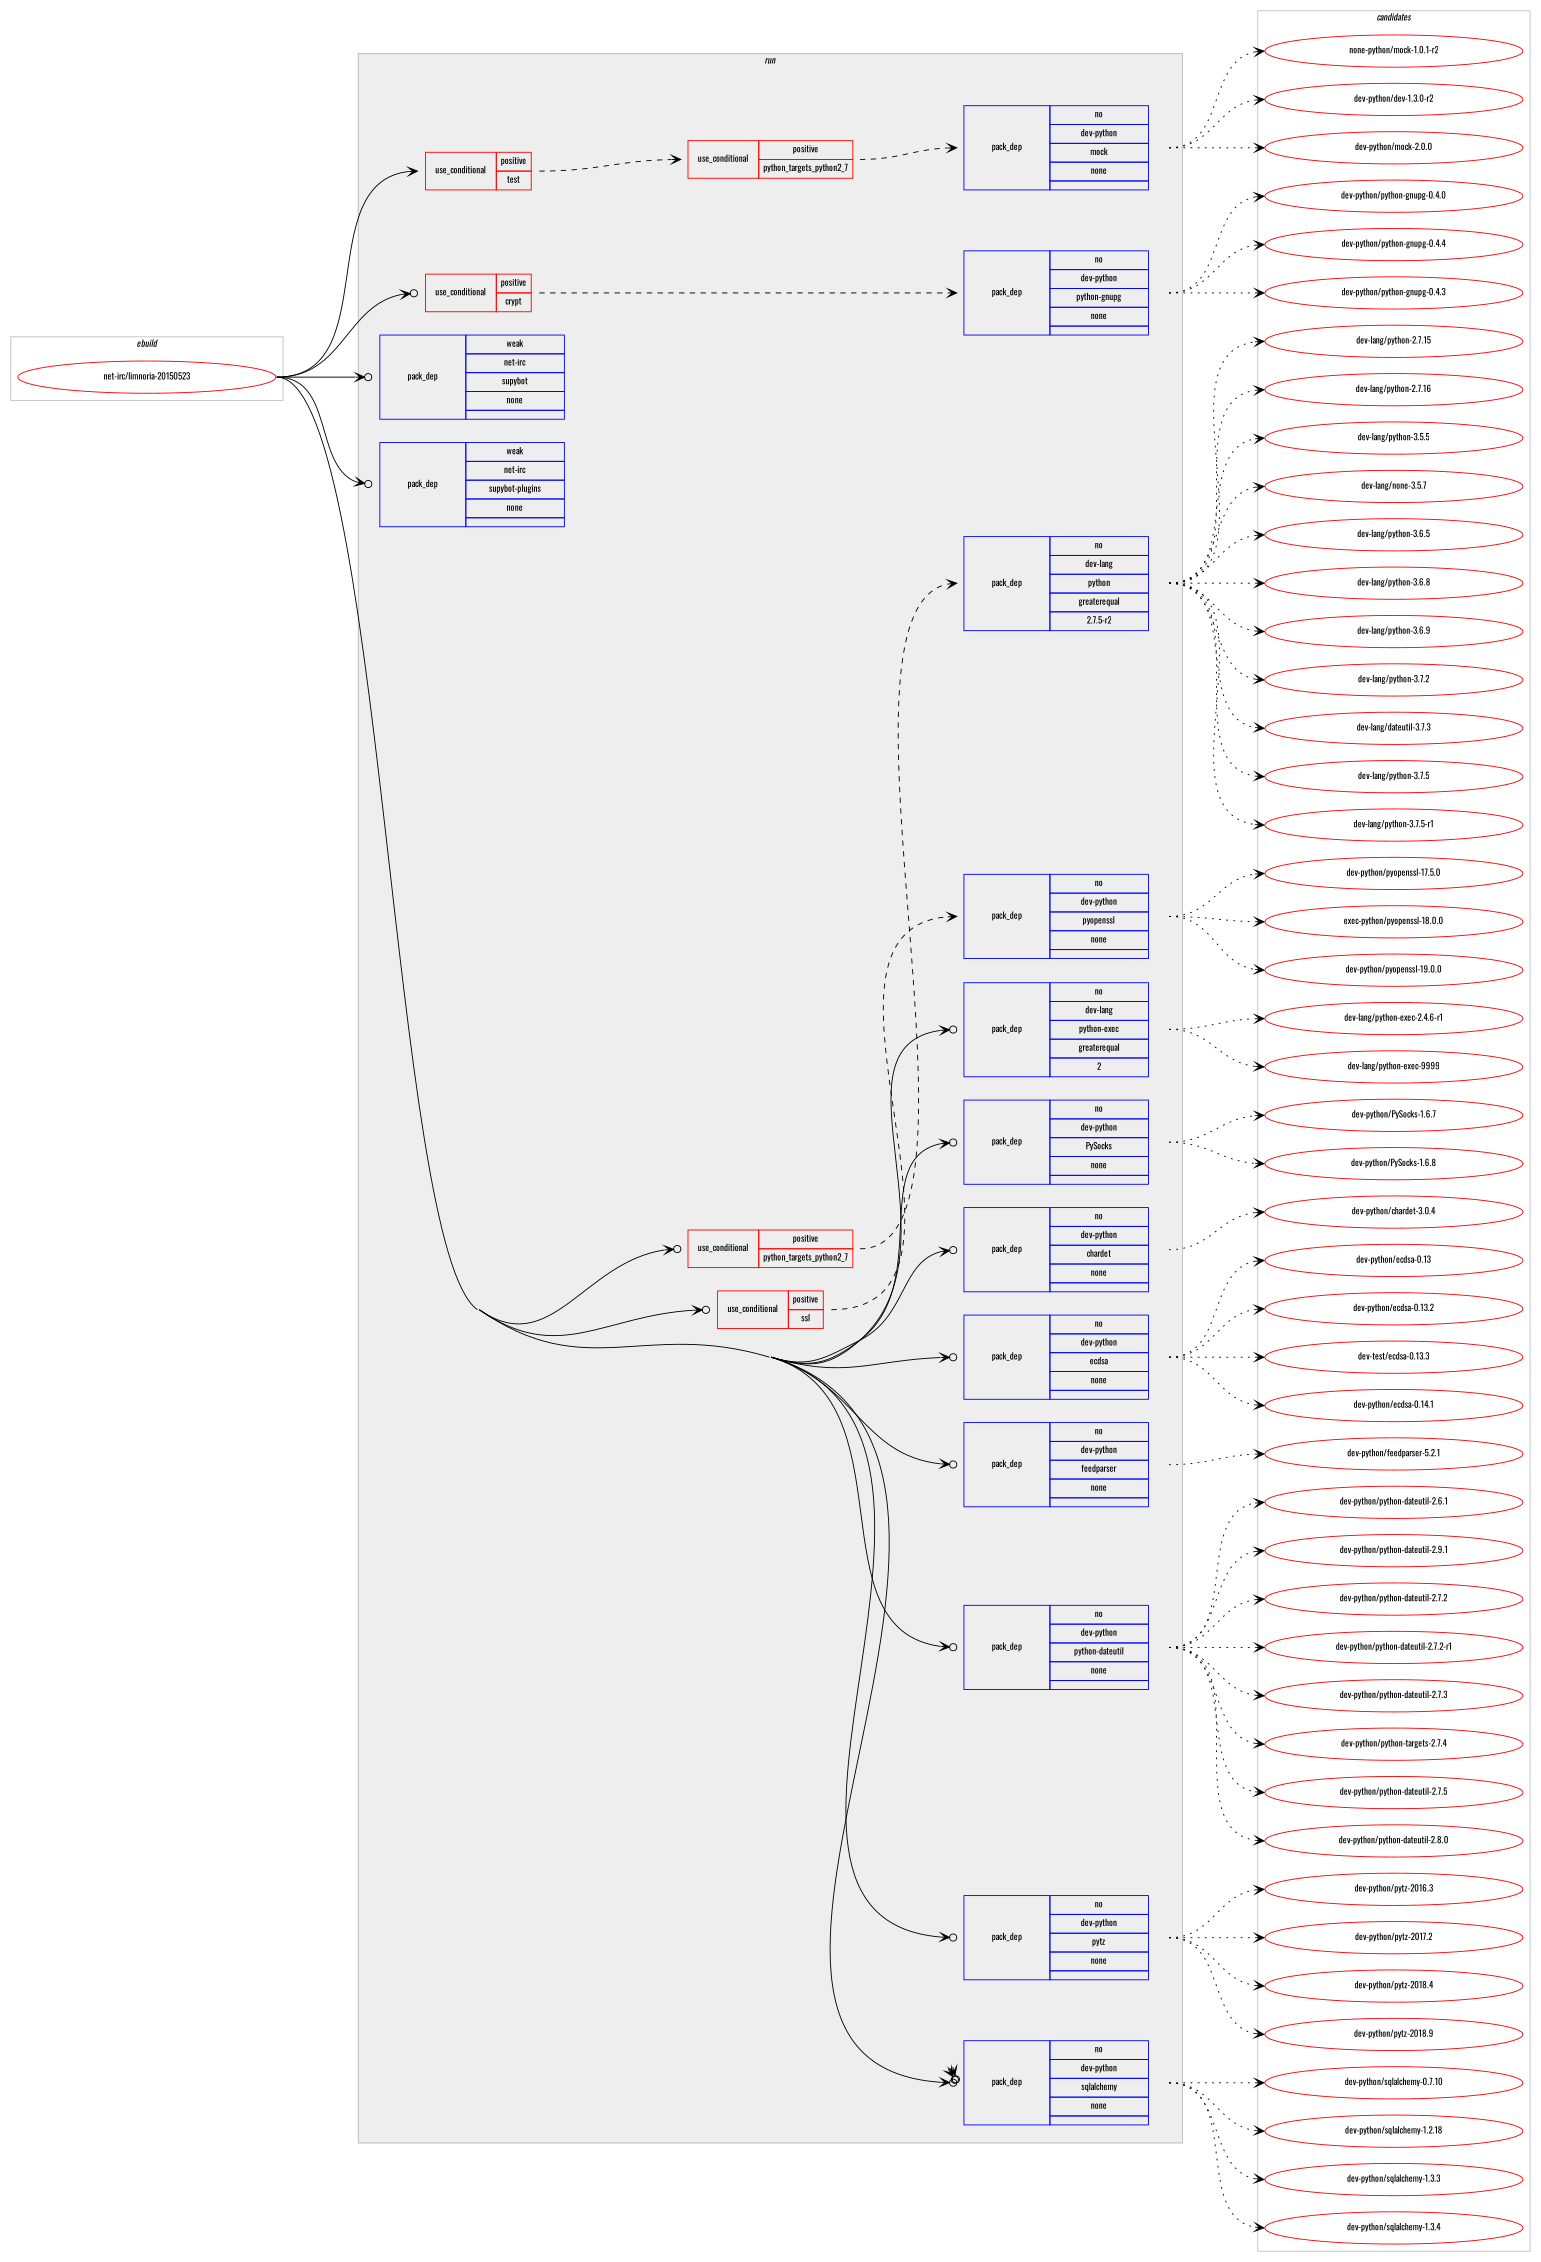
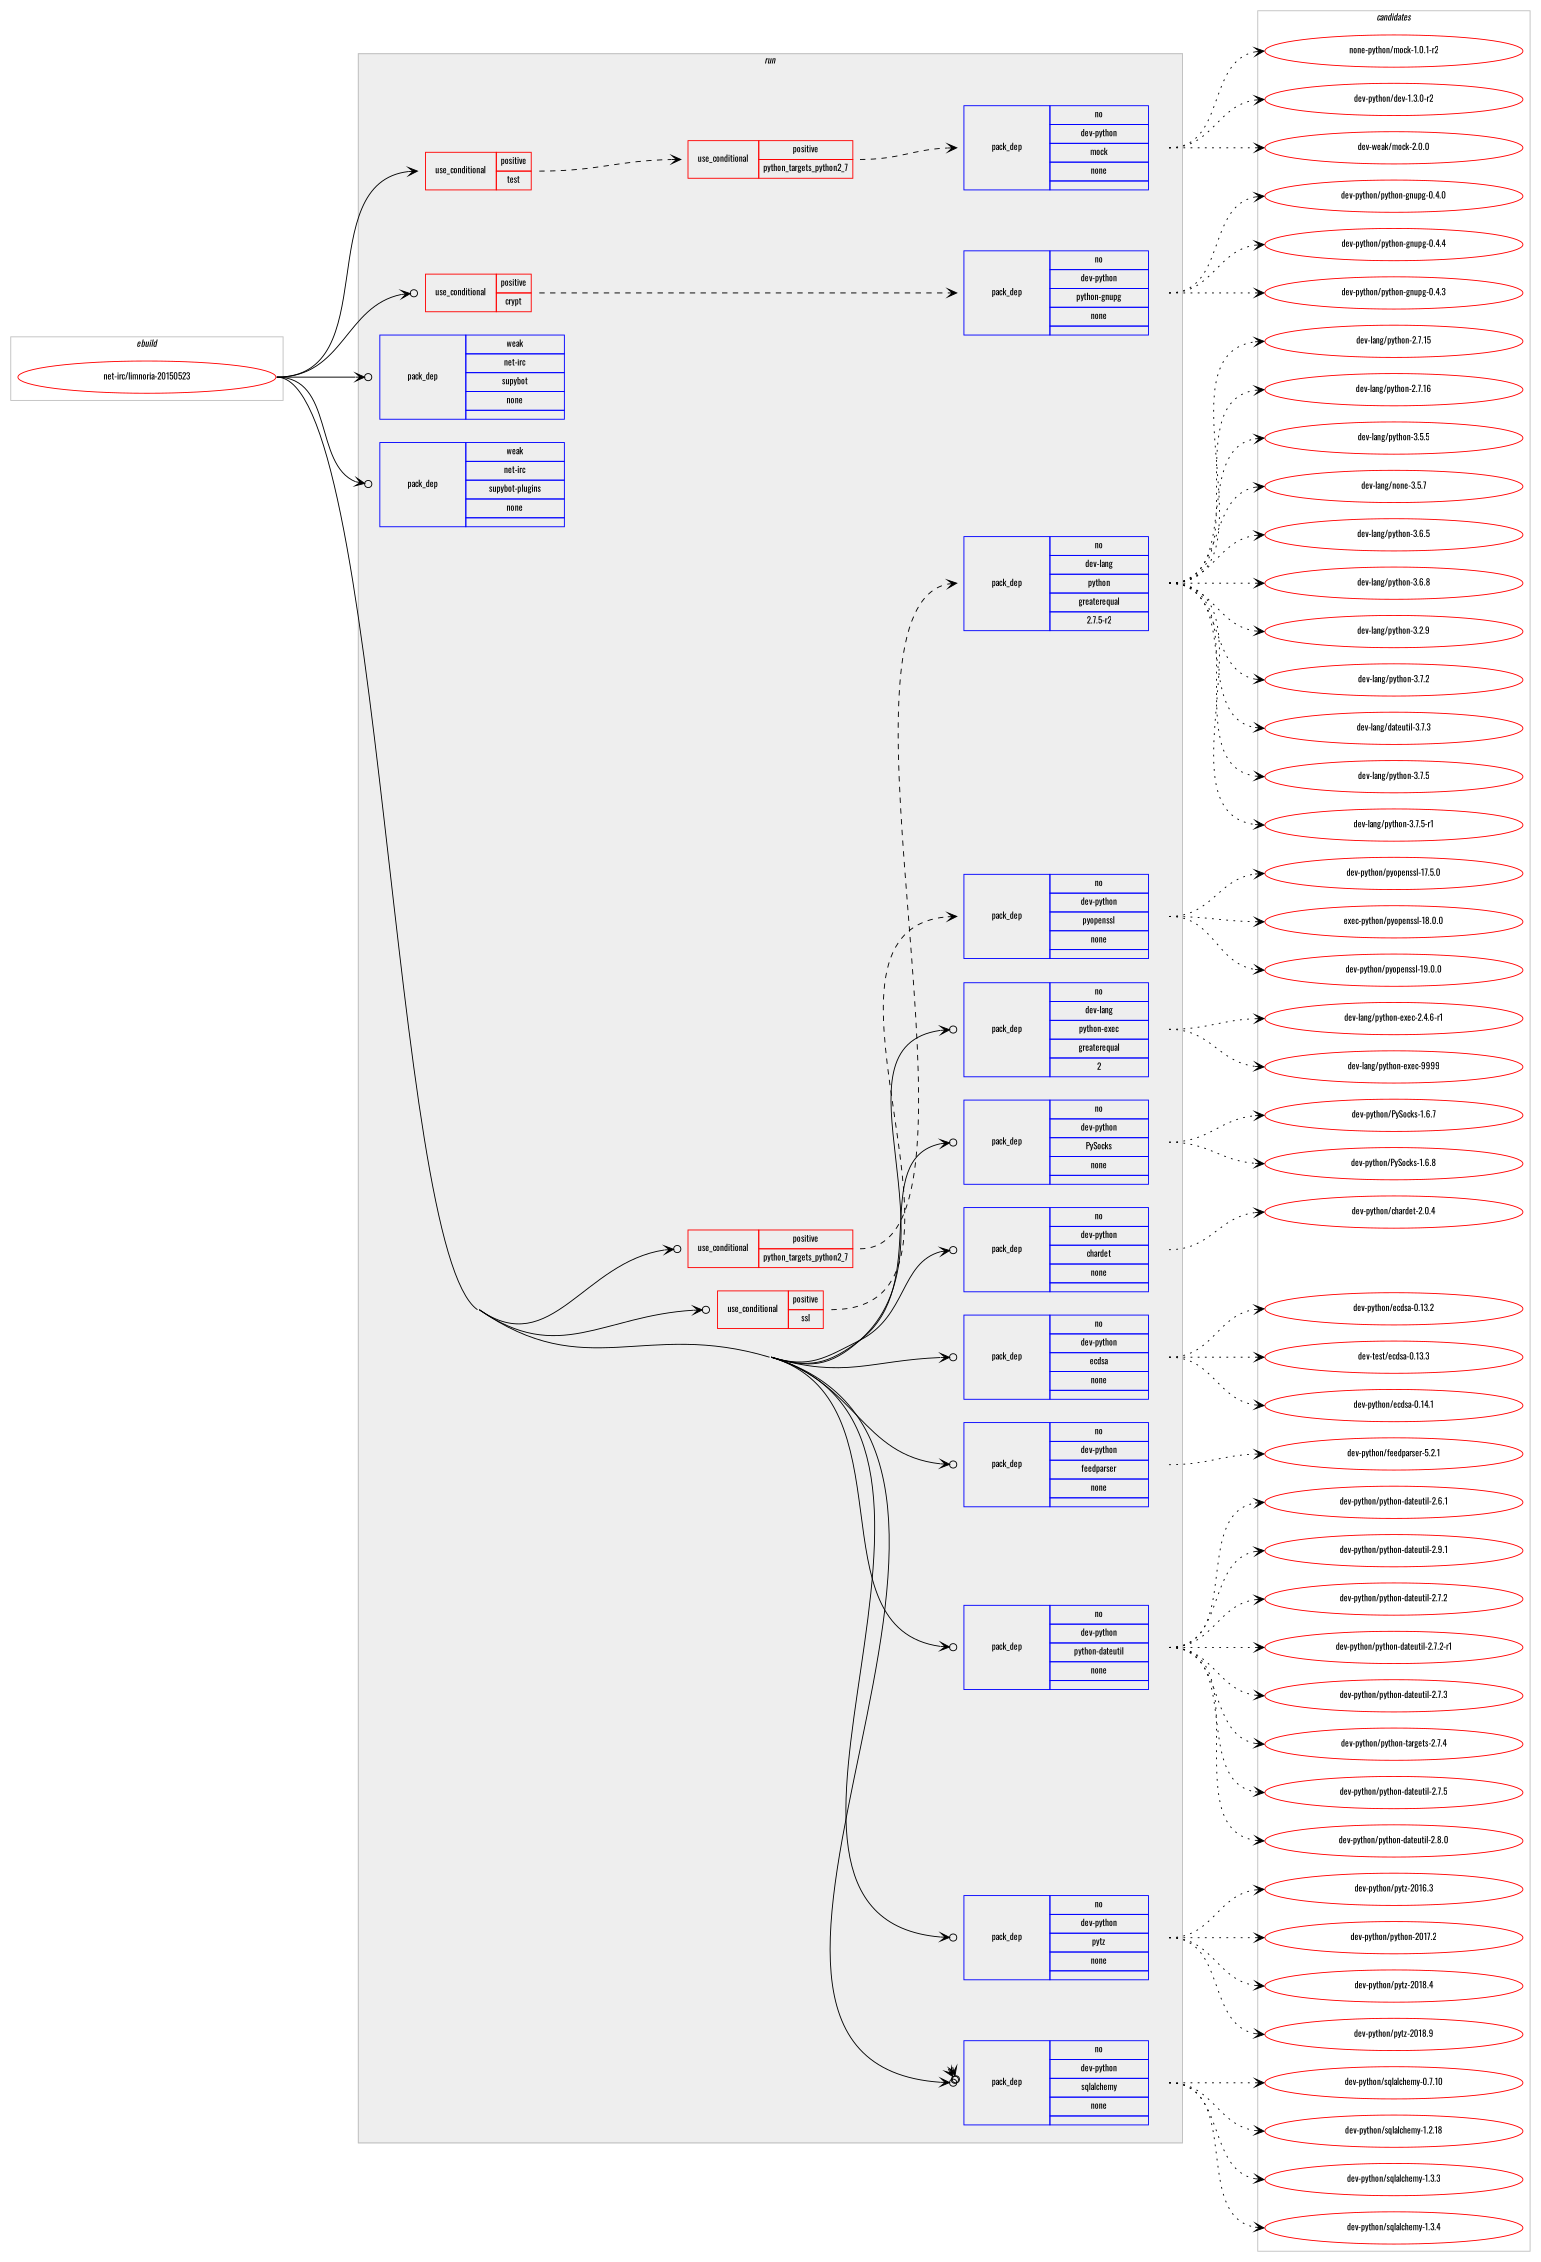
node "dev-python/mock-2.0.0": label "dev-python/mock-2.0.0" -> "dev-weak/mock-2.0.0"
node "dev-lang/python-3.6.9": label "dev-lang/python-3.6.9" -> "dev-lang/python-3.2.9"
node "dev-python/chardet-3.0.4": label "dev-python/chardet-3.0.4" -> "dev-python/chardet-2.0.4"
node "dev-python/ecdsa-0.13": removed
node "dev-python/pytz-2017.2": label "dev-python/pytz-2017.2" -> "dev-python/python-2017.2"
